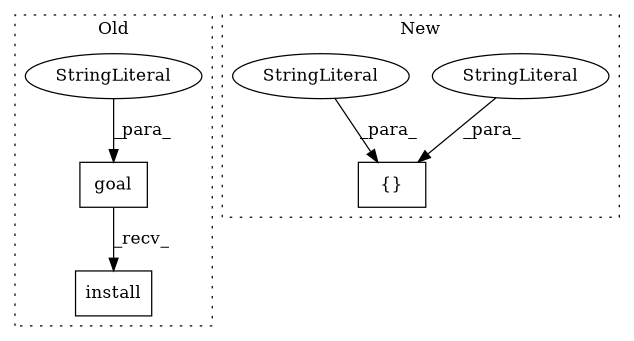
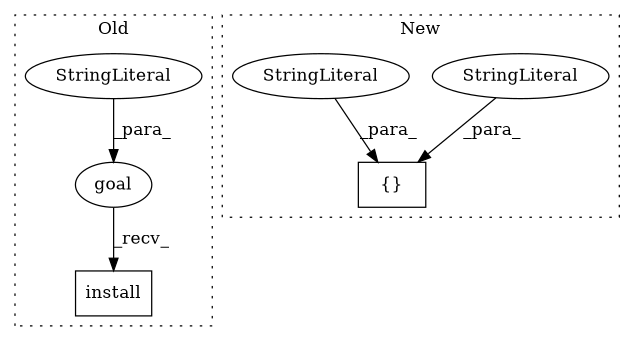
node "goal": shape box -> ellipse
